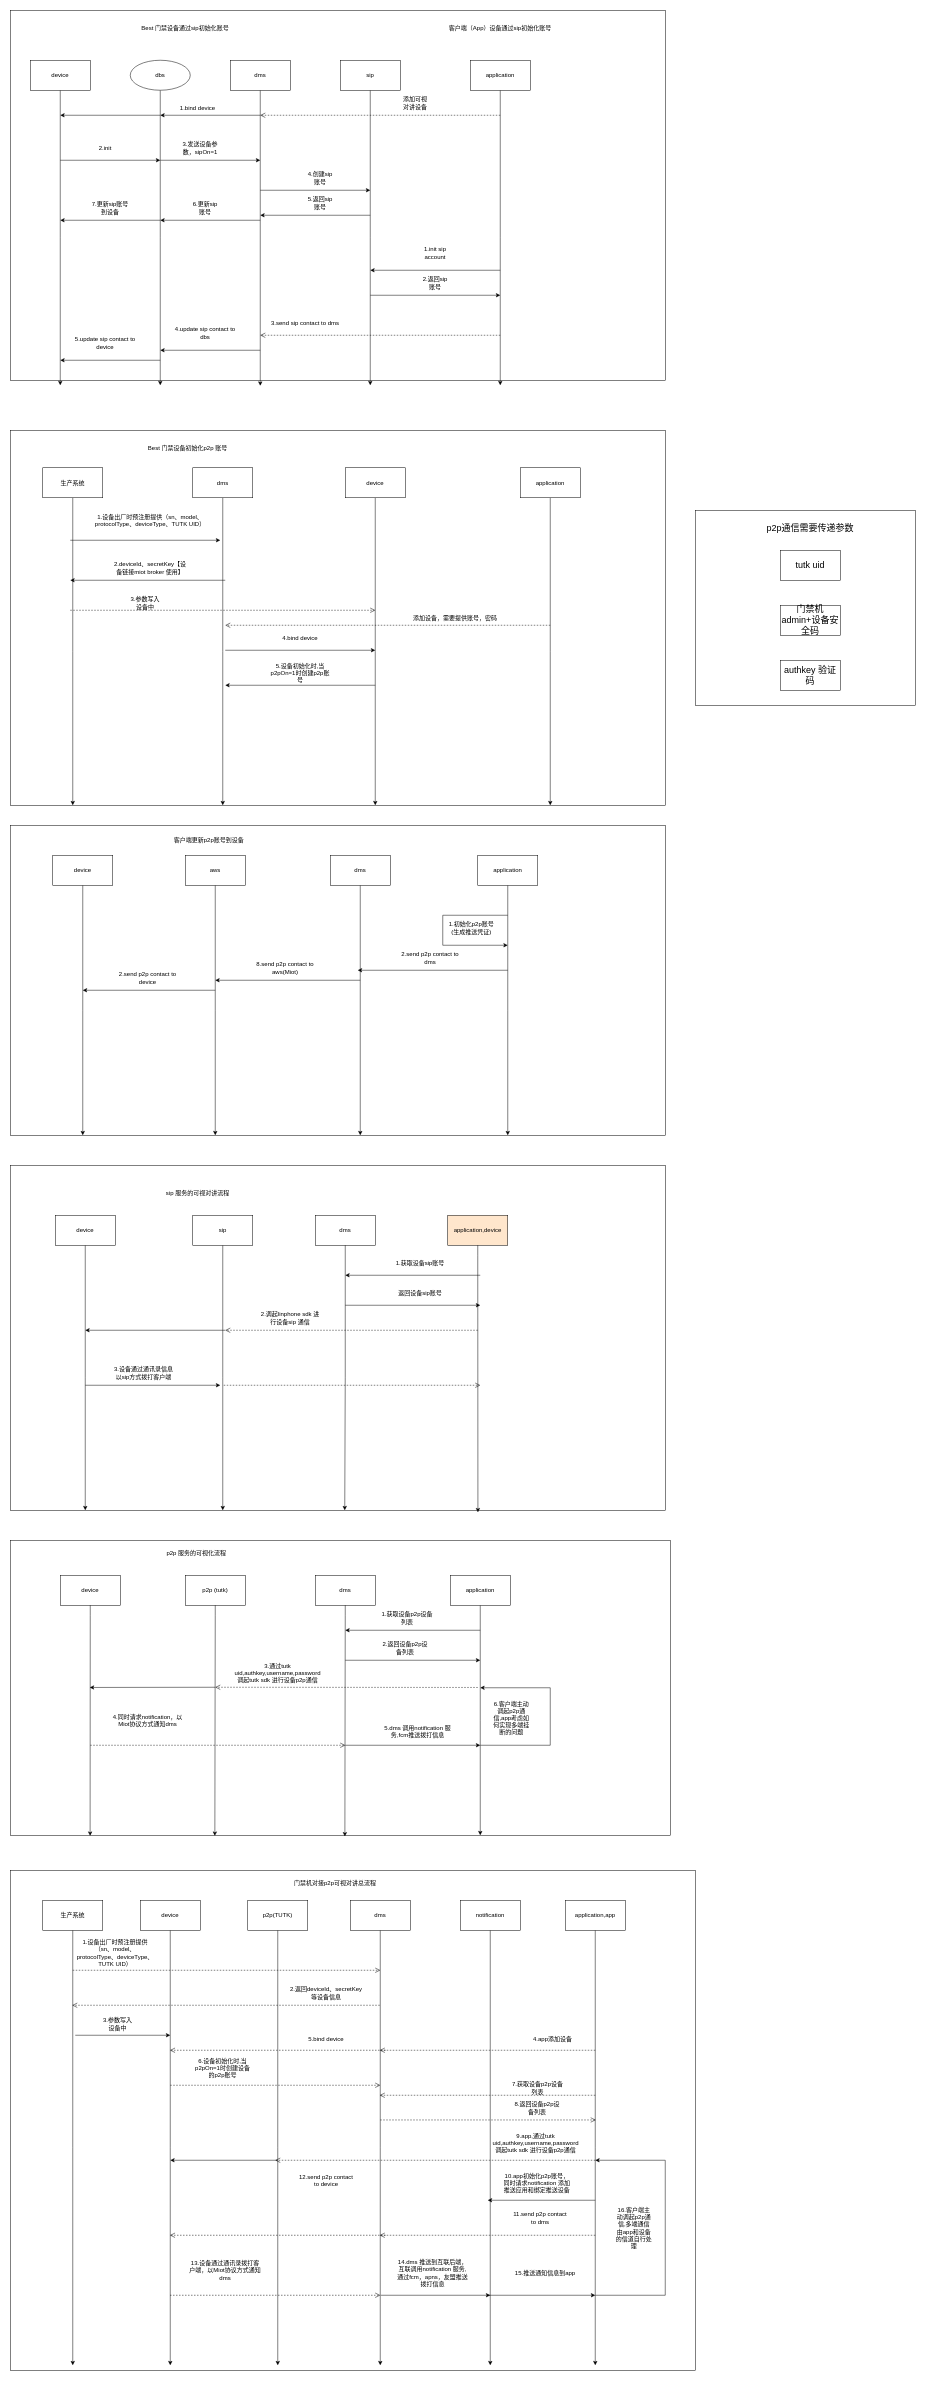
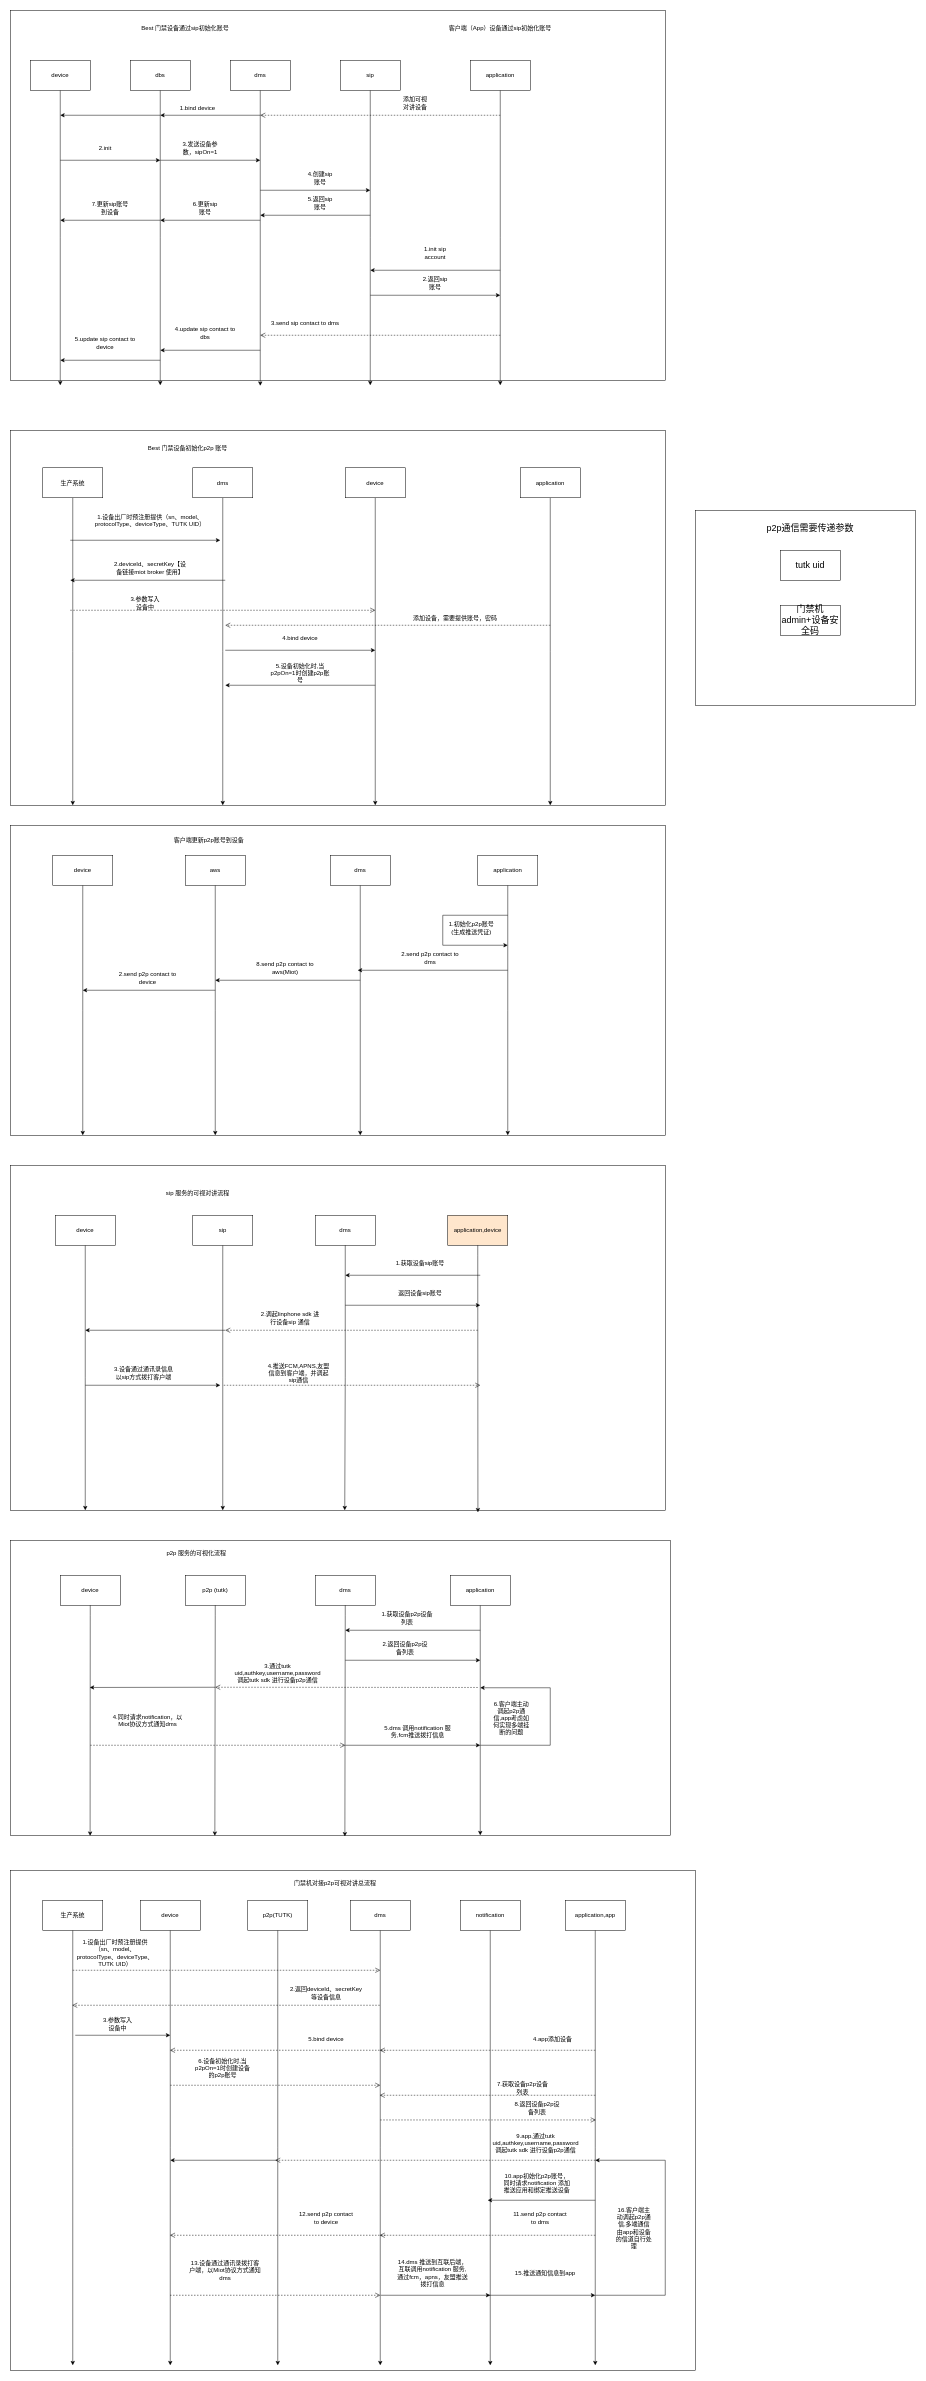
node "dbs": shape ellipse -> rectangle
node "authkey 验证码": removed
node "4.推送FCM,APNS,友盟信息到客户端，并调起sip通信": added
node "7.获取设备p2p设备列表": moved (538, 2088) -> (523, 2088)
node "12.send p2p contact to device": moved (326, 2180) -> (326, 2218)
